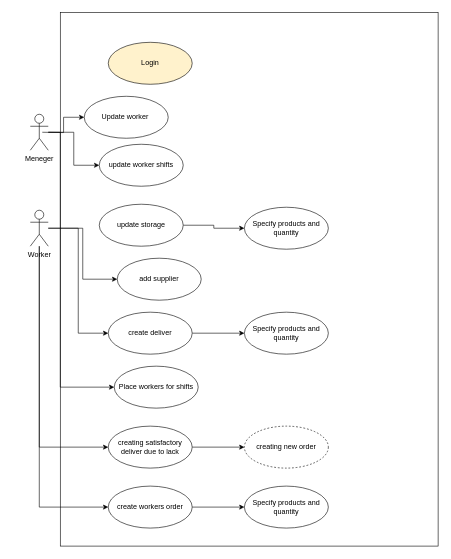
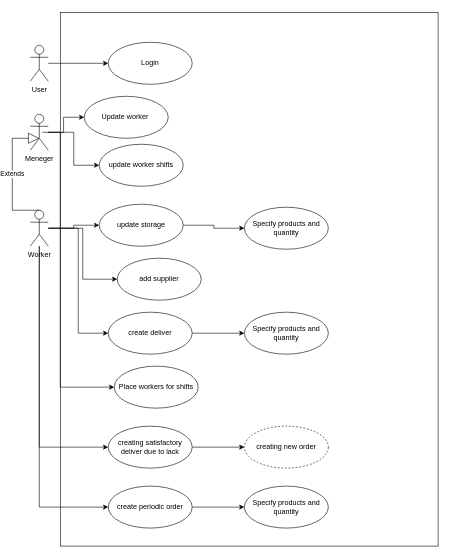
node "User": added
edge "User" -> "Login": added
node "Login": fillcolor #fff2cc -> #ffffff
edge "Worker" -> "Meneger": added, label "Extends"
edge "Worker" -> "update storage": added
node "create workers order": label "create workers order" -> "create periodic order"
